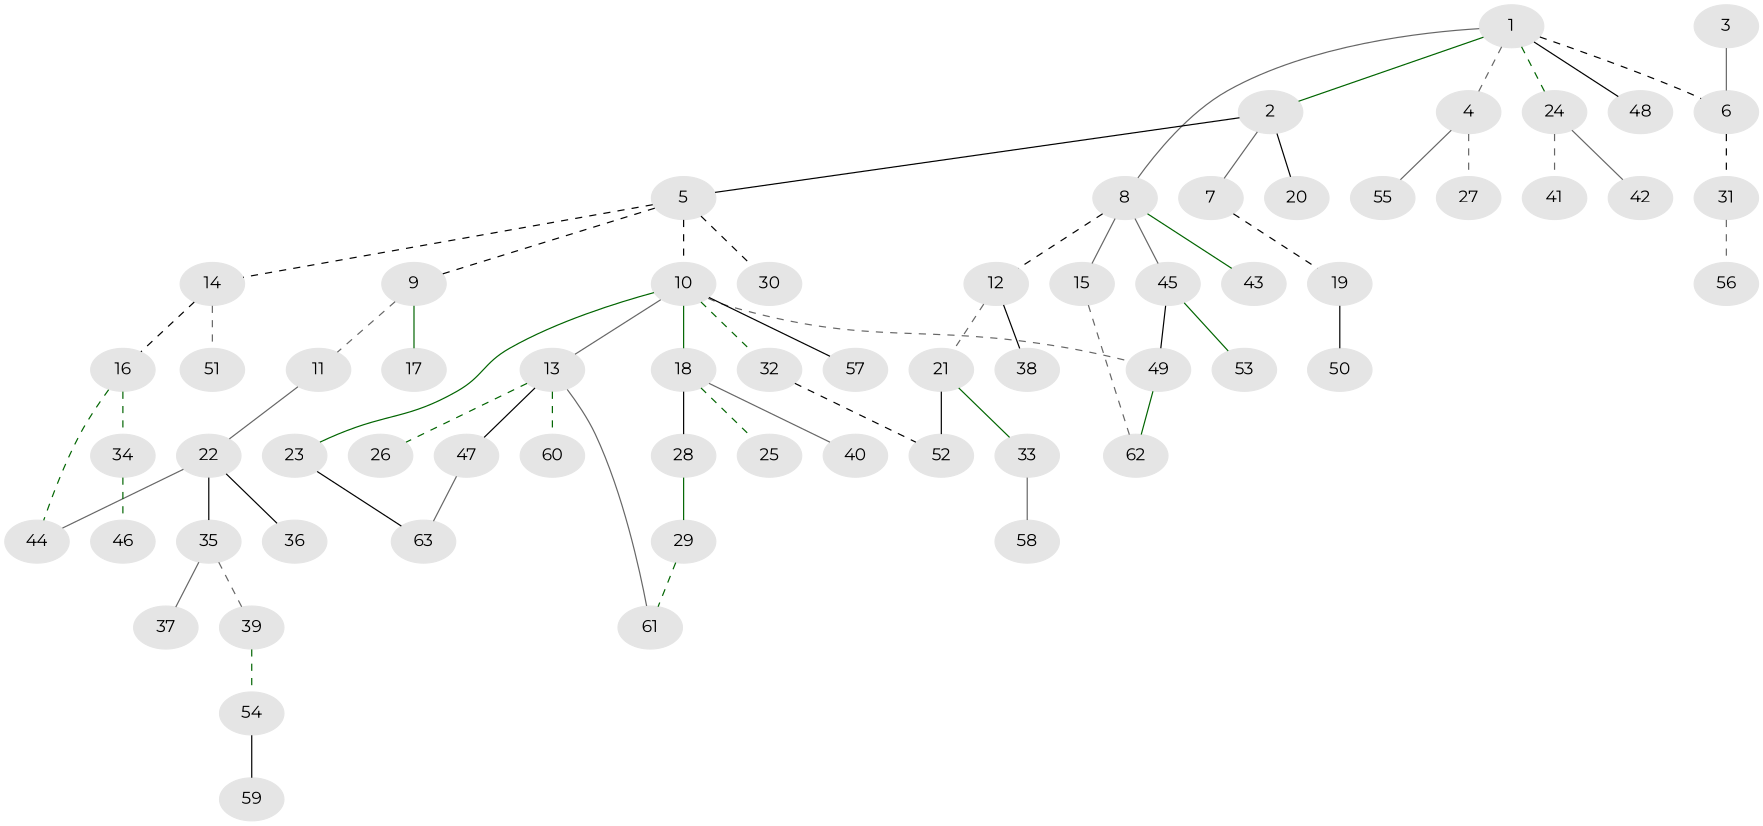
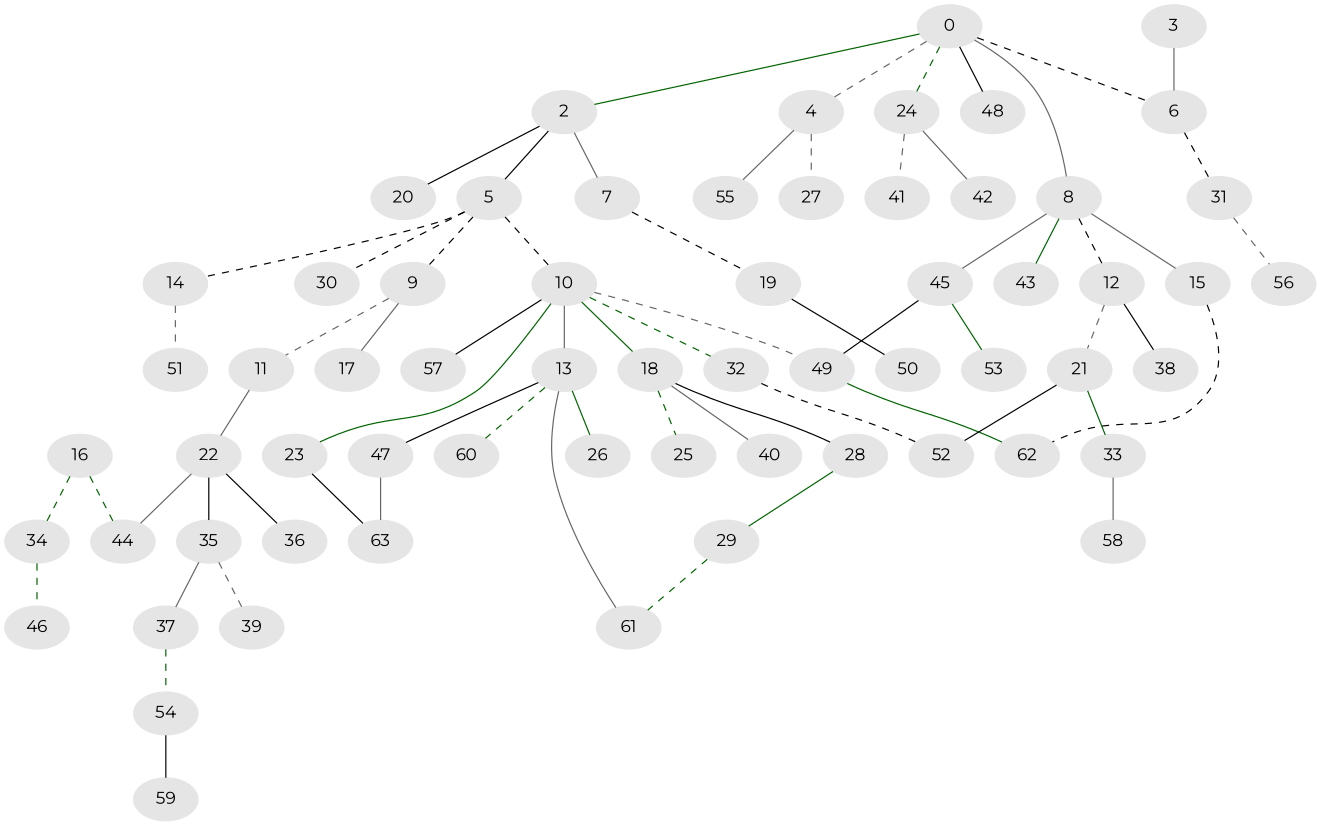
node "1": label "1" -> "0"
edge "14" -- "16": removed
edge "9" -- "17": color darkgreen -> gray40
edge "15" -- "62": color gray40 -> black
edge "13" -- "26": style dashed -> solid
edge "39" -- "54": now "37" -- "54"
